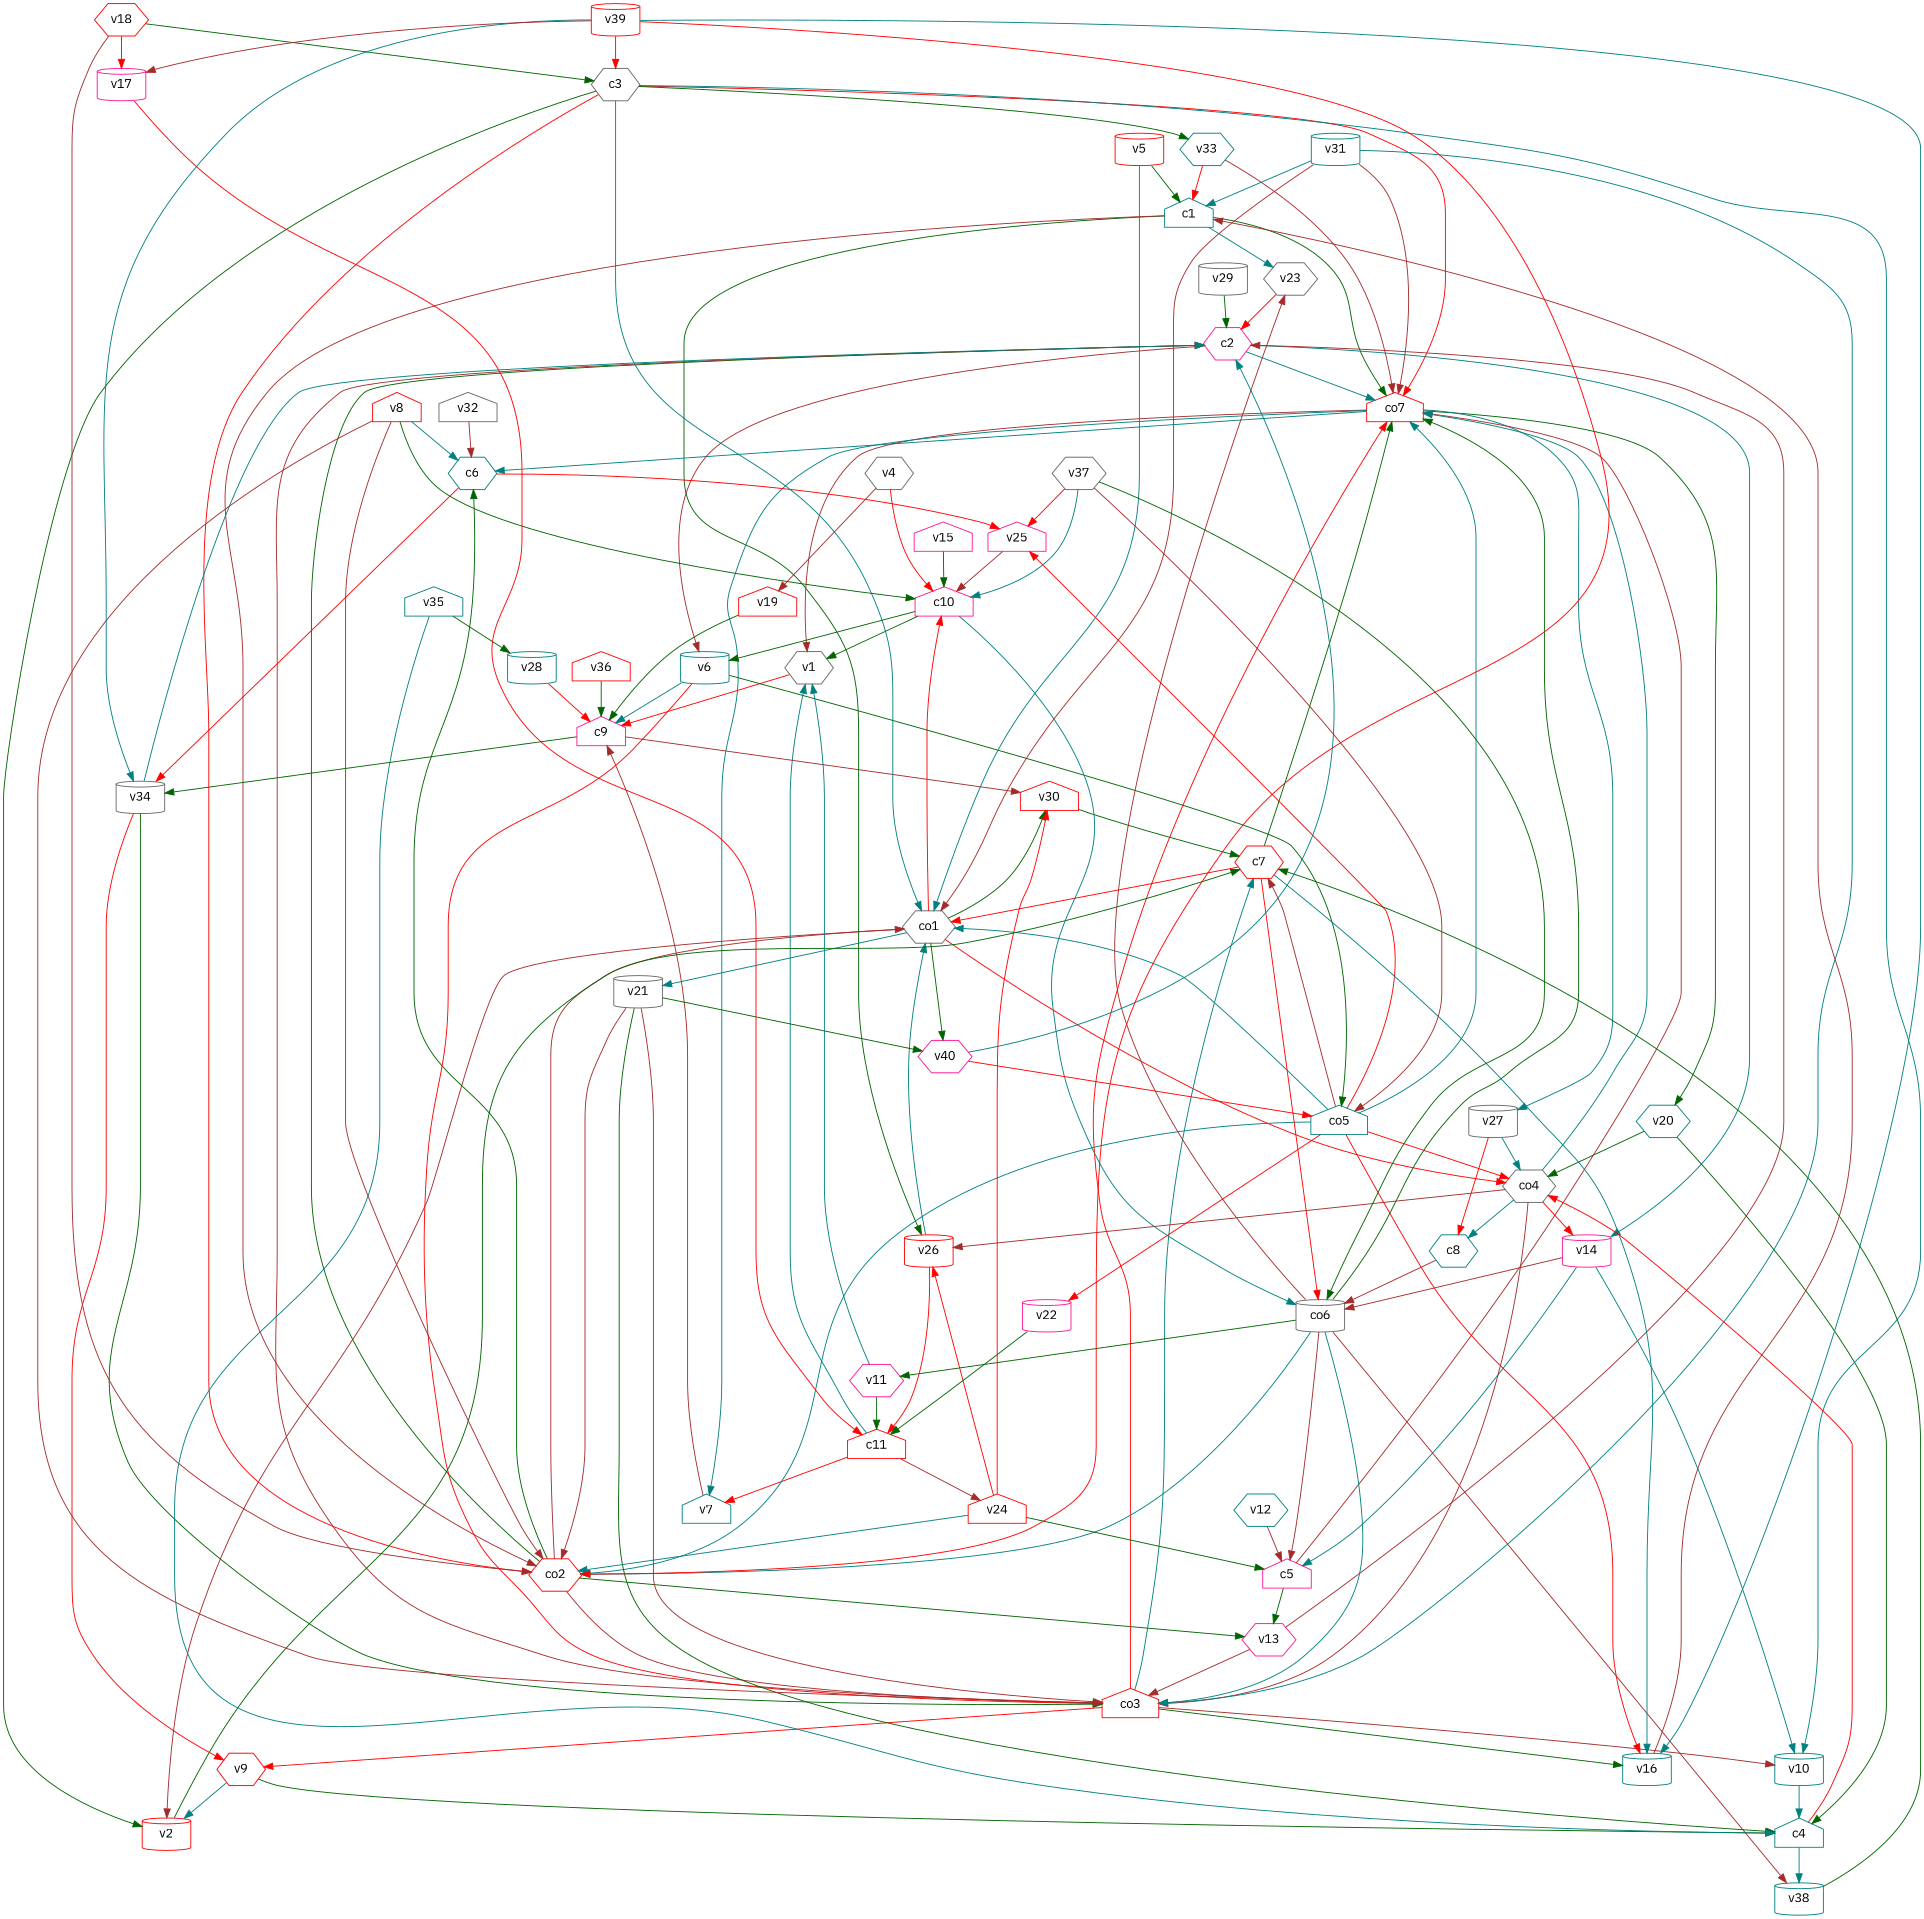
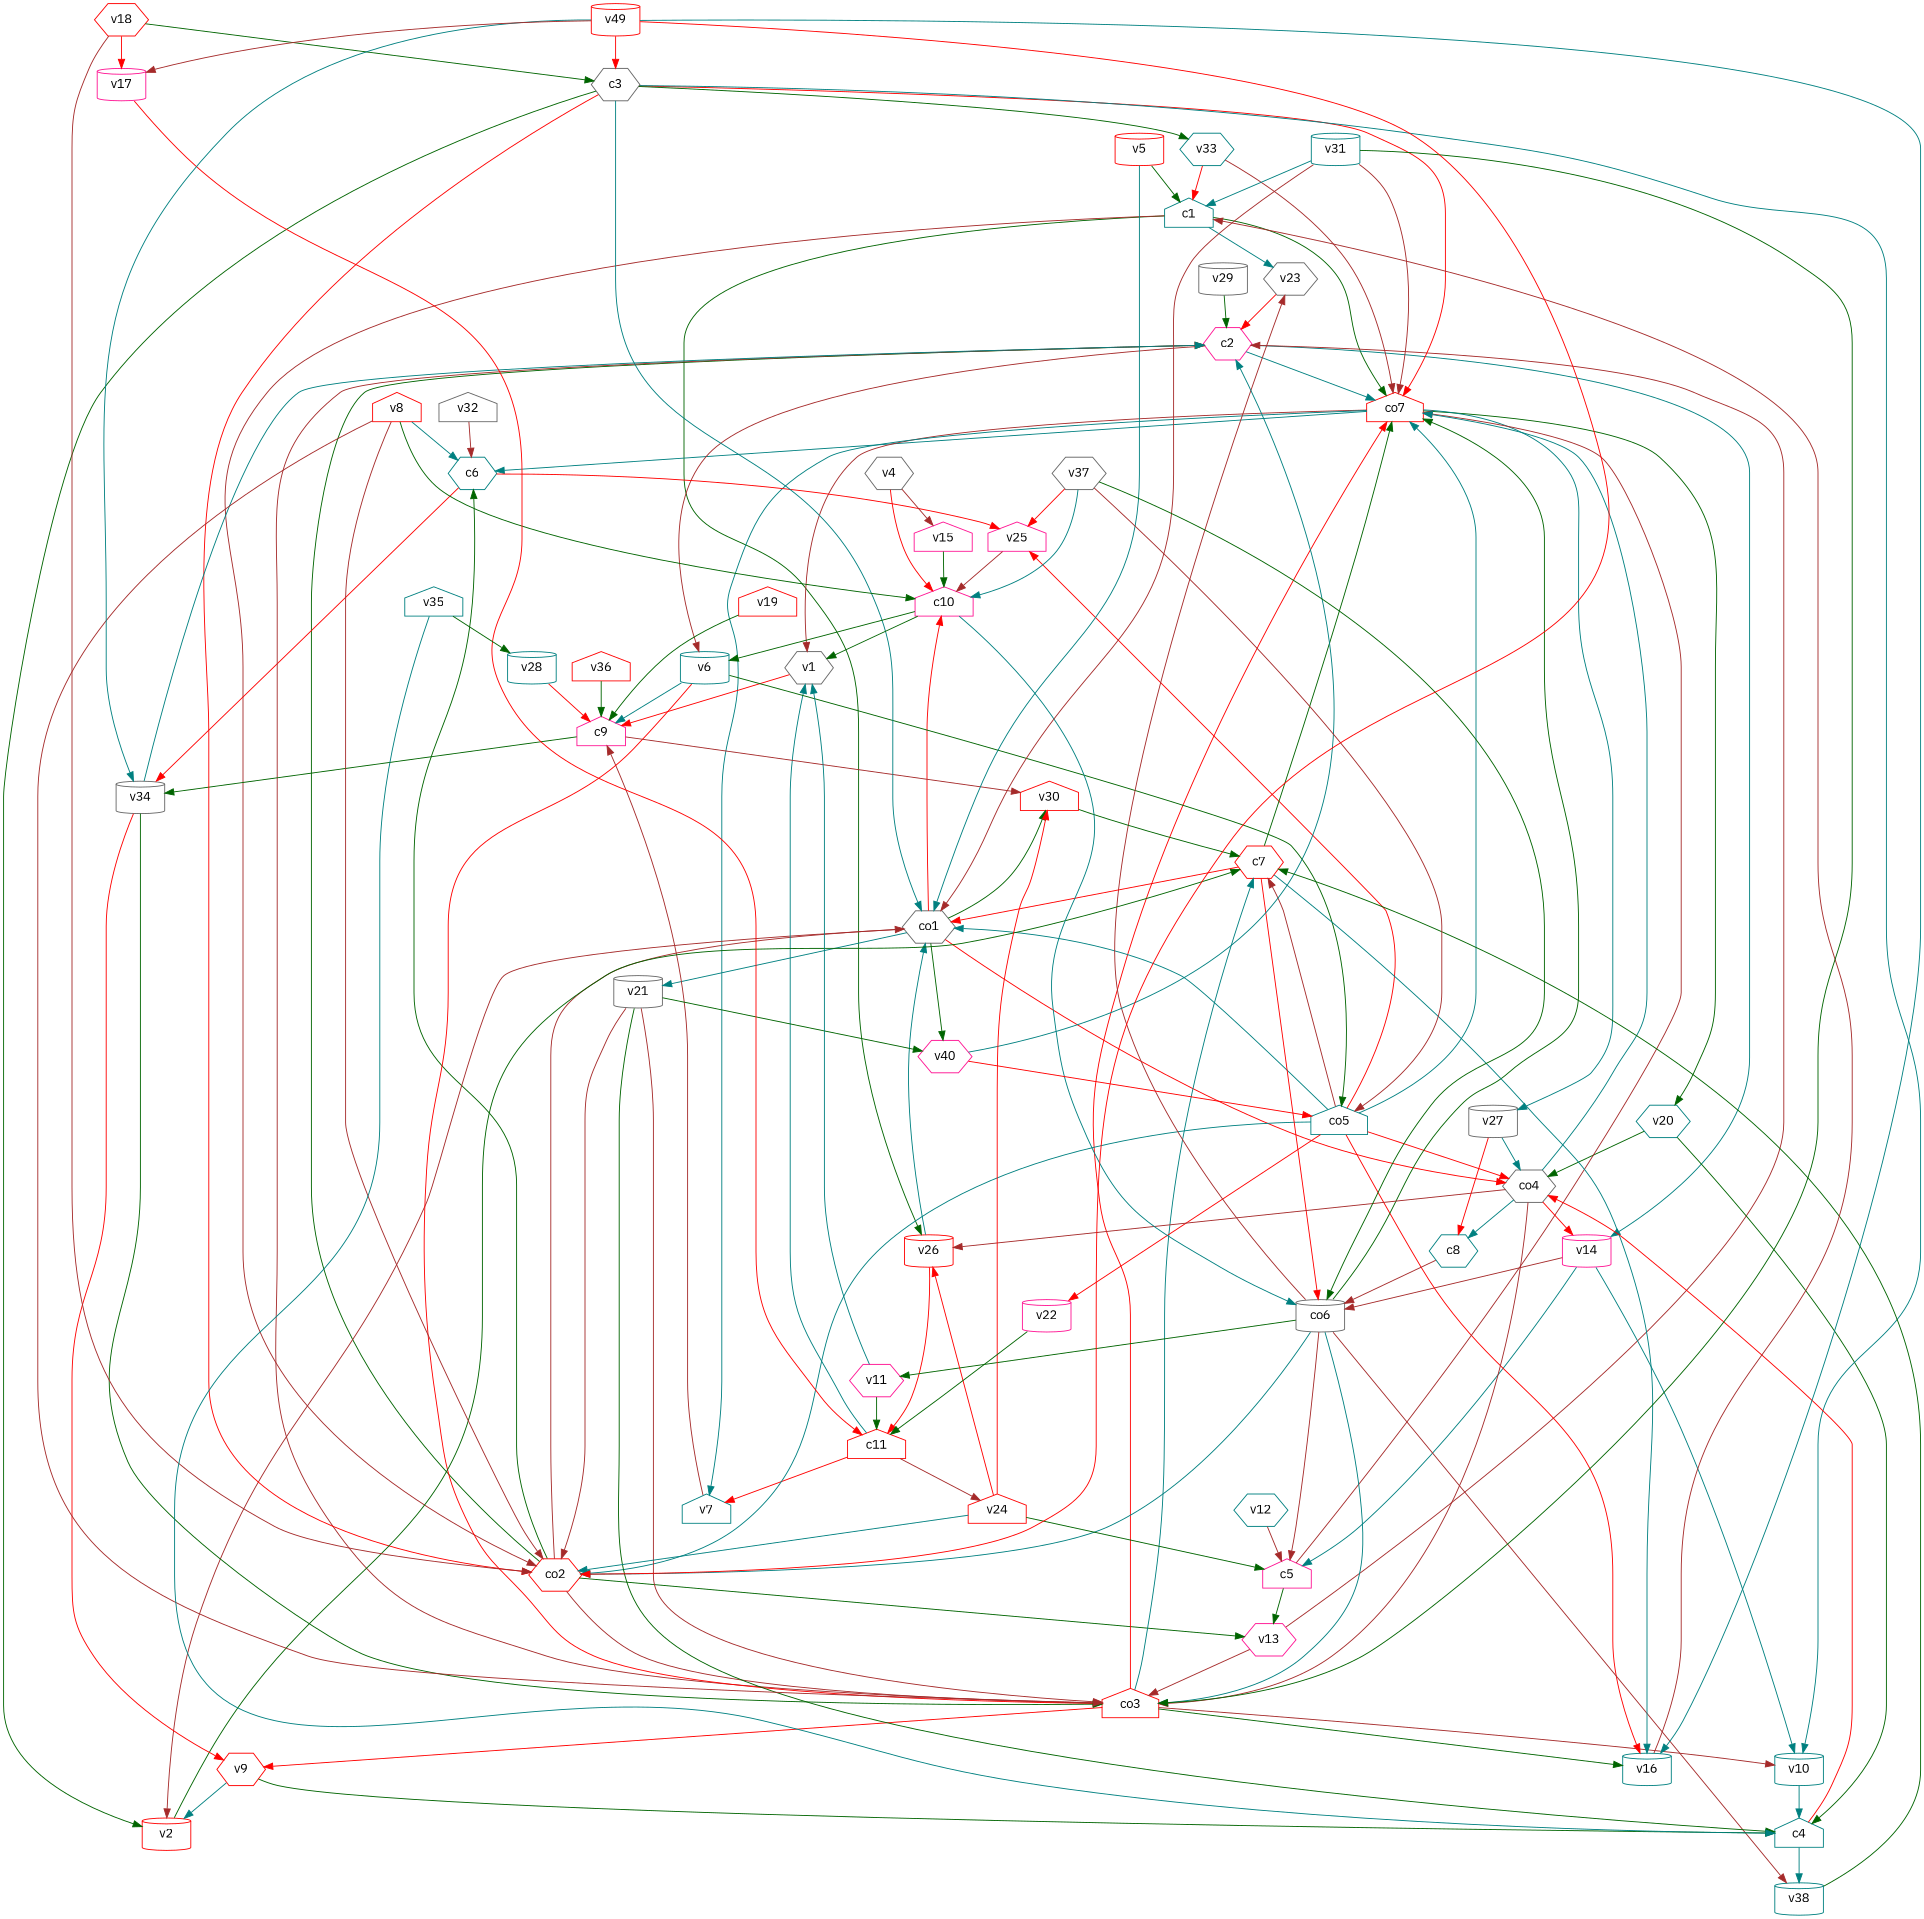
node "v39": label "v39" -> "v49"
edge "v4" -> "v19": now "v4" -> "v15"
edge "v31" -> "co3": color teal -> darkgreen
